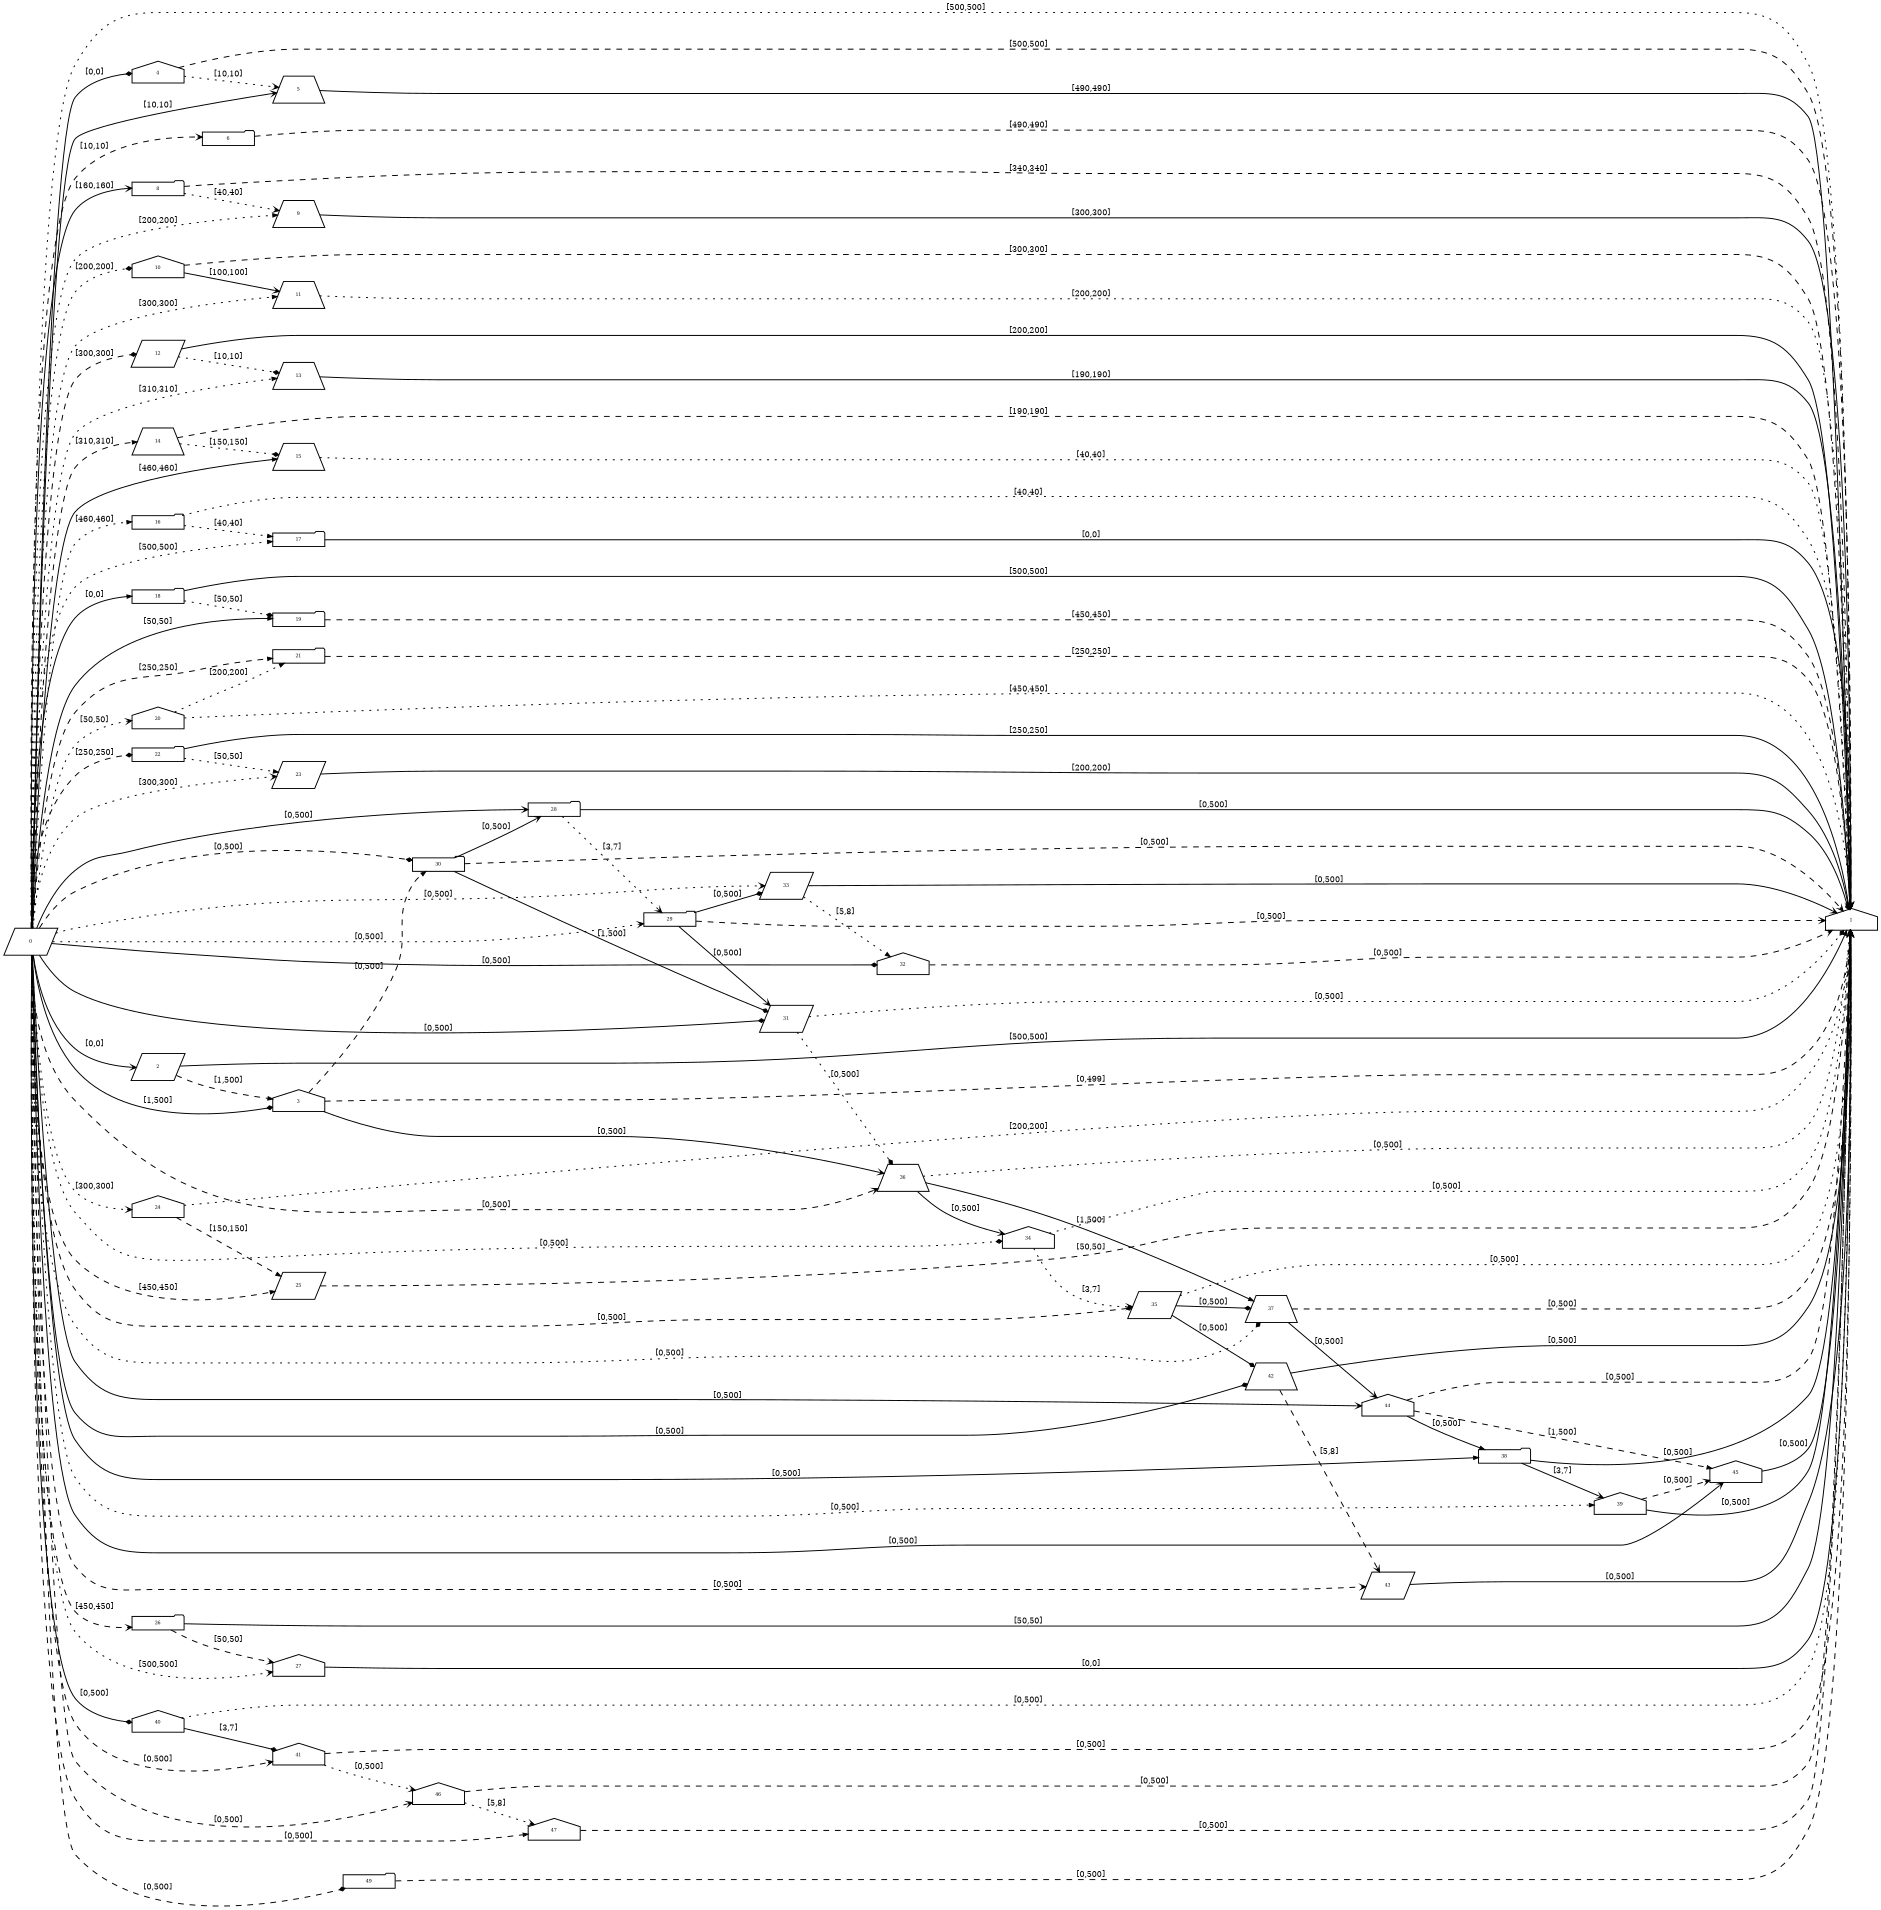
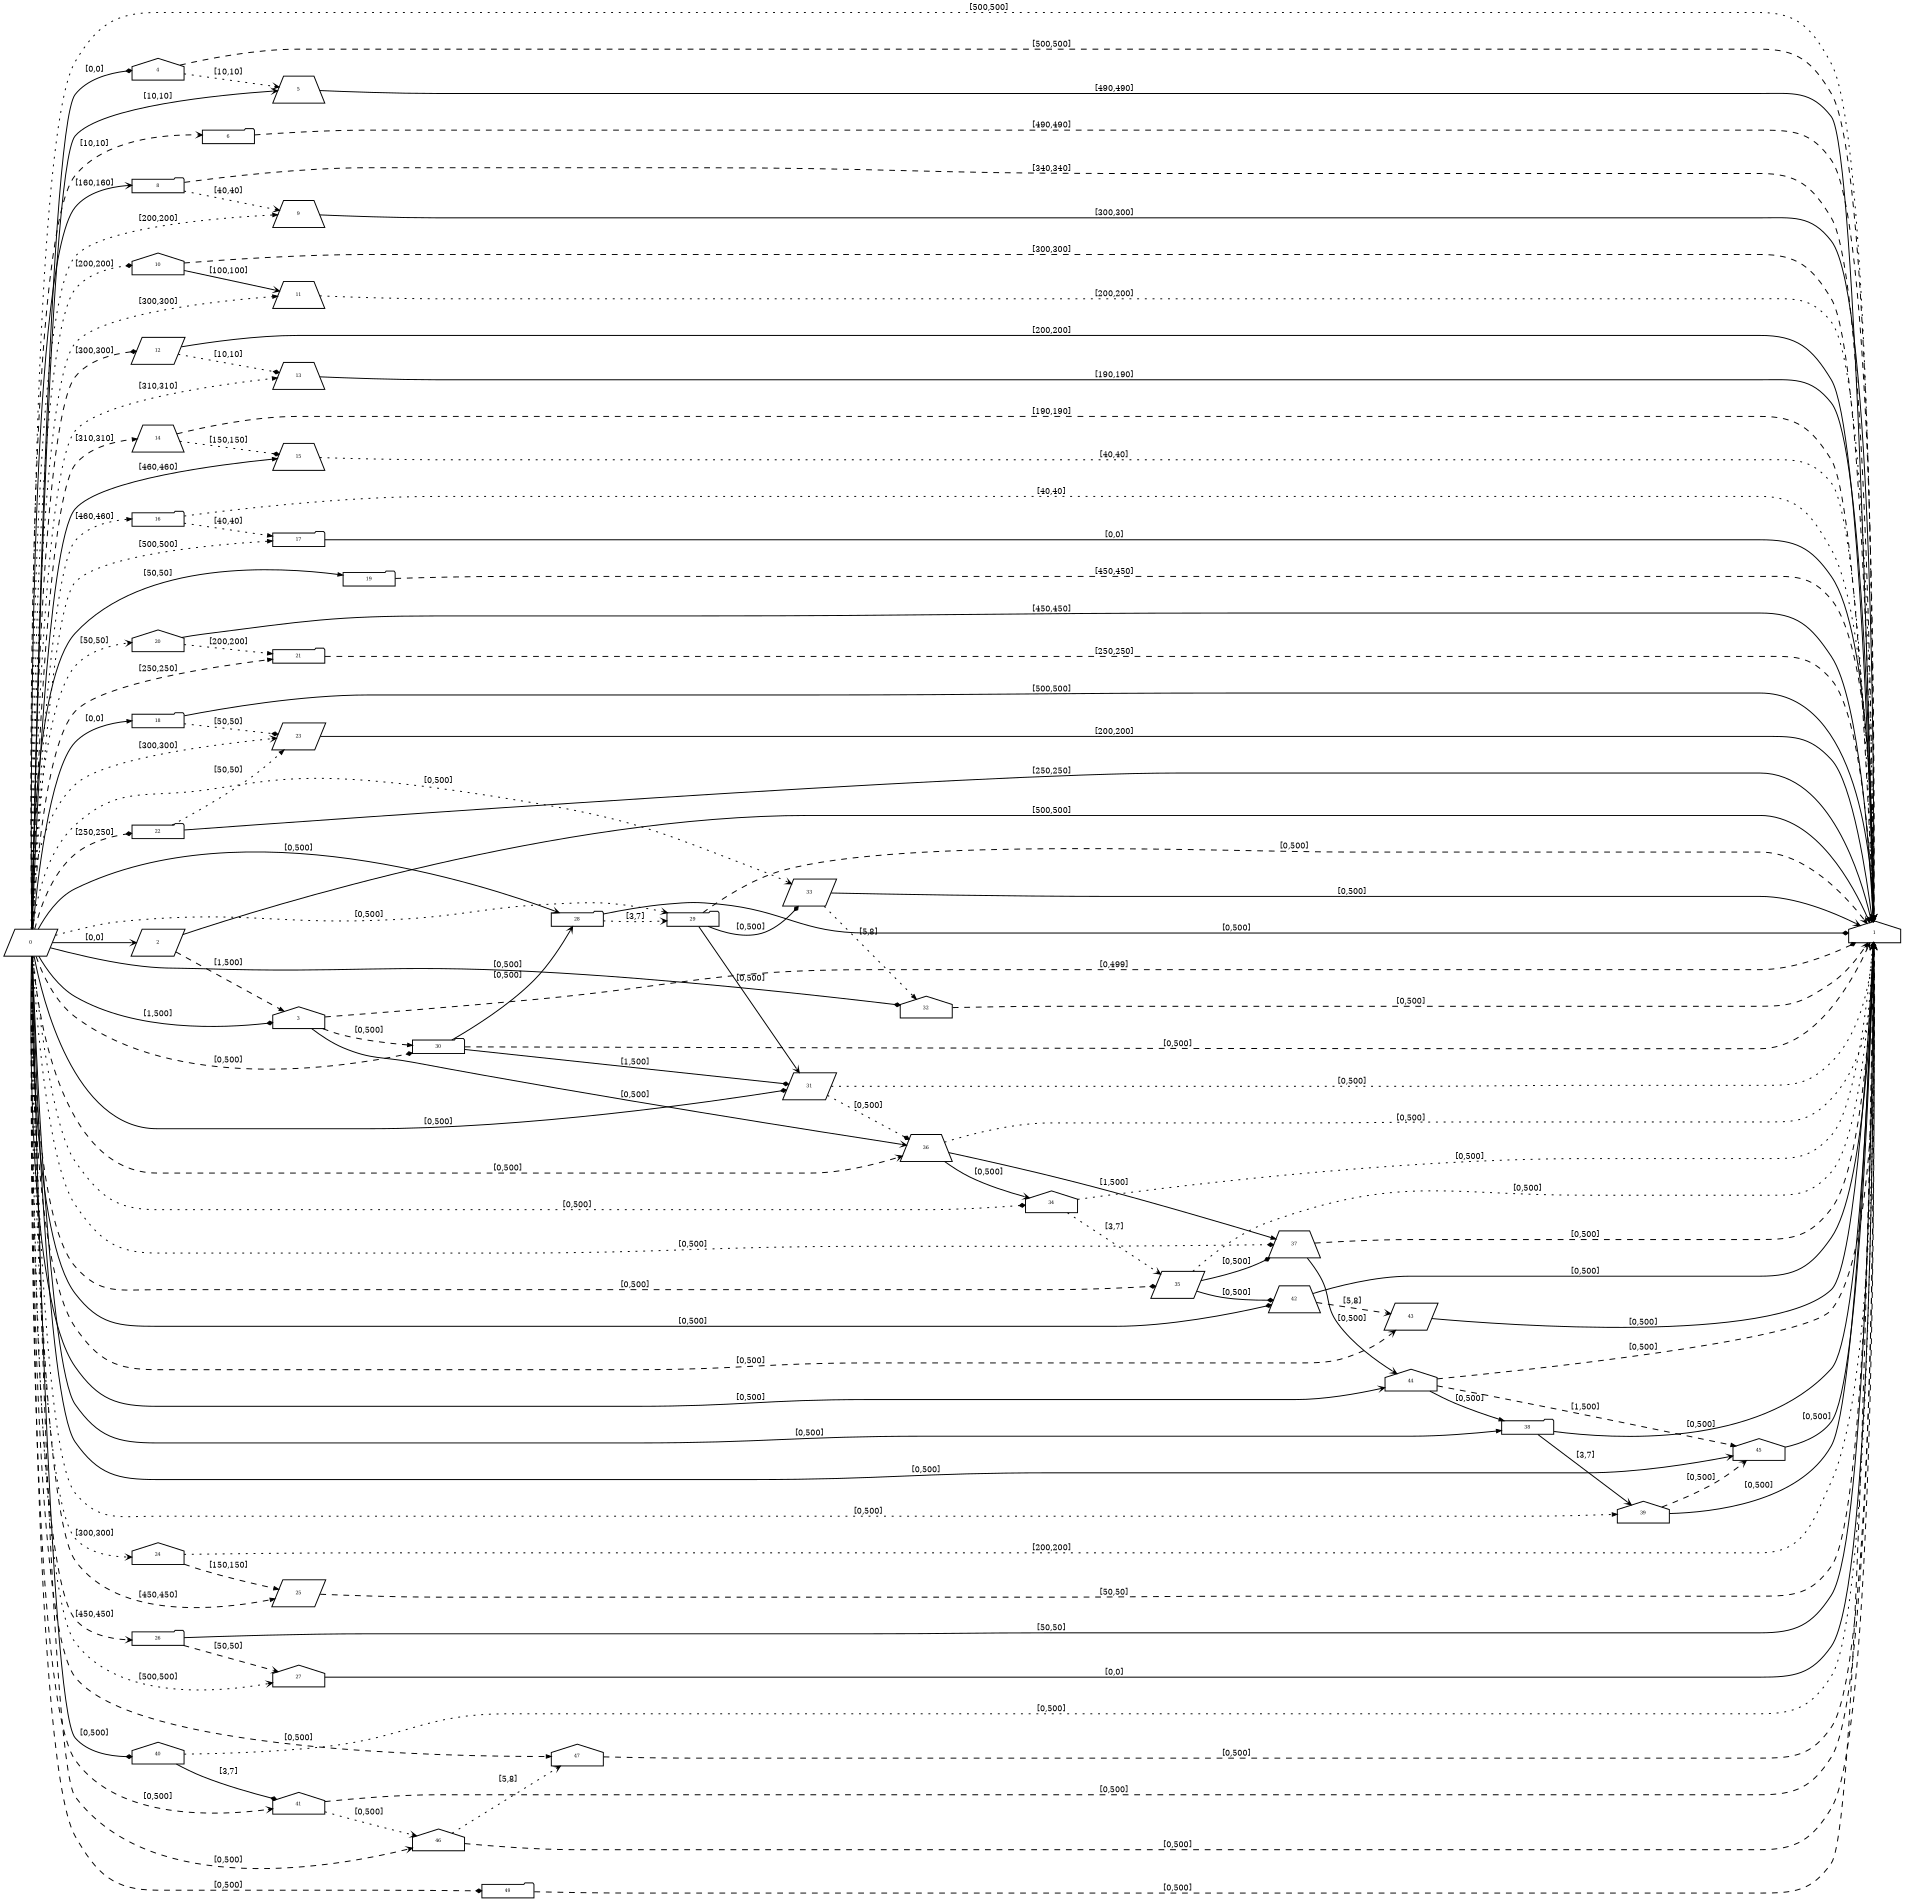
edge "18" -> "19": now "18" -> "23"
edge "20" -> "1": style dotted -> solid
